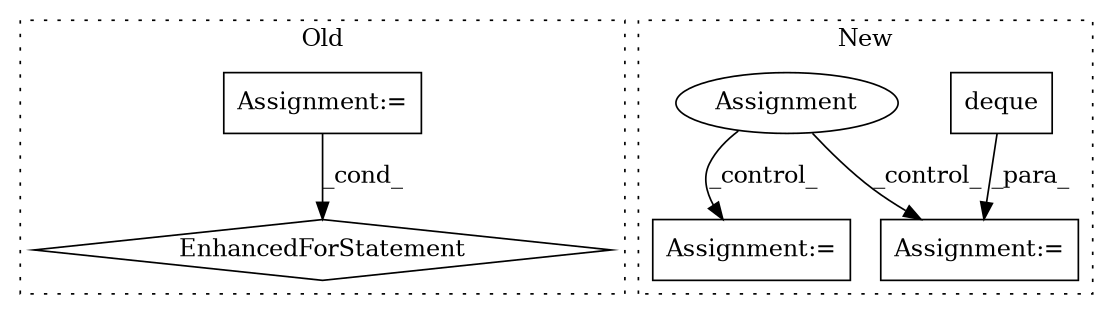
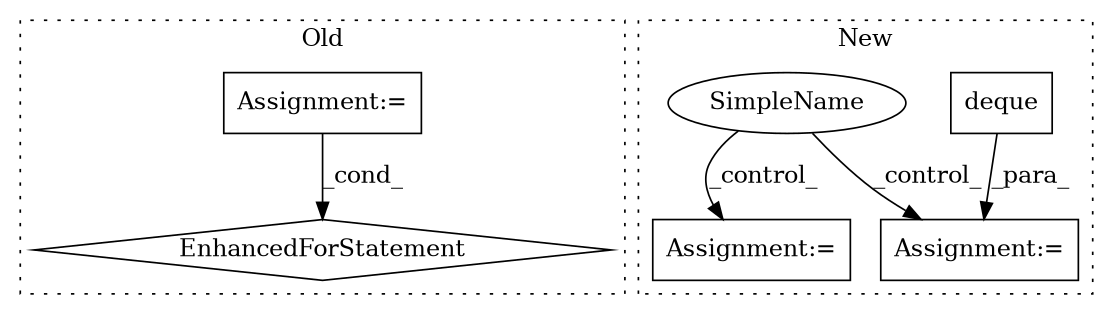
node "Assignment": label "Assignment" -> "SimpleName"
